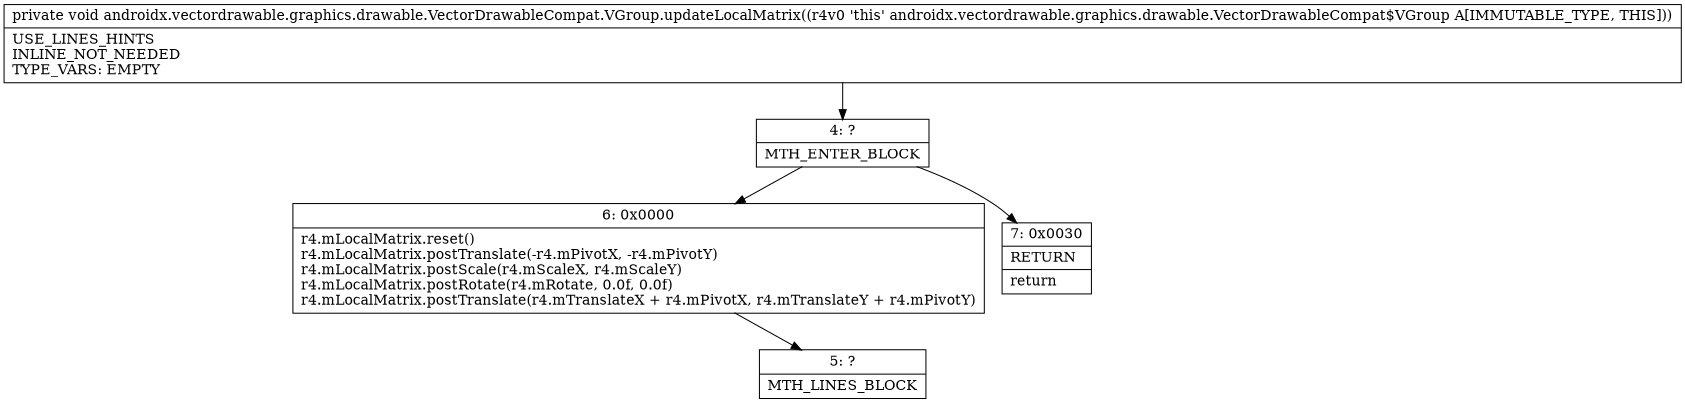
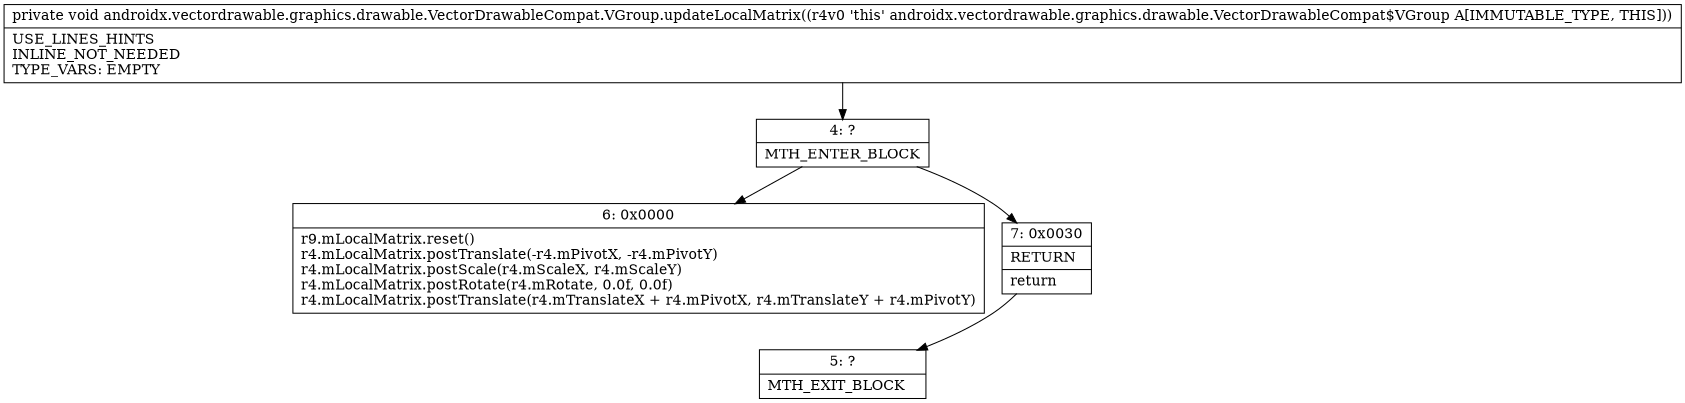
node "6: 0x0000": text "r4.mLocalMatrix.reset()" -> "r9.mLocalMatrix.reset()"
edge "6: 0x0000" -> "5: ?": now "7: 0x0030" -> "5: ?"
node "5: ?": text "MTH_LINES_BLOCK" -> "MTH_EXIT_BLOCK"
